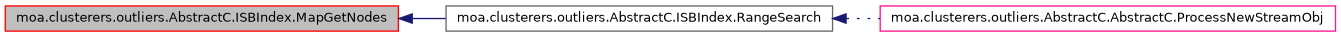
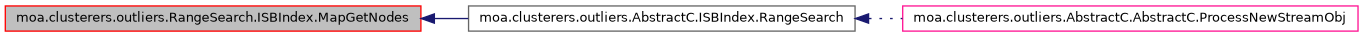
node "moa.clusterers.outliers.AbstractC.ISBIndex.MapGetNodes": label "moa.clusterers.outliers.AbstractC.ISBIndex.MapGetNodes" -> "moa.clusterers.outliers.RangeSearch.ISBIndex.MapGetNodes"
